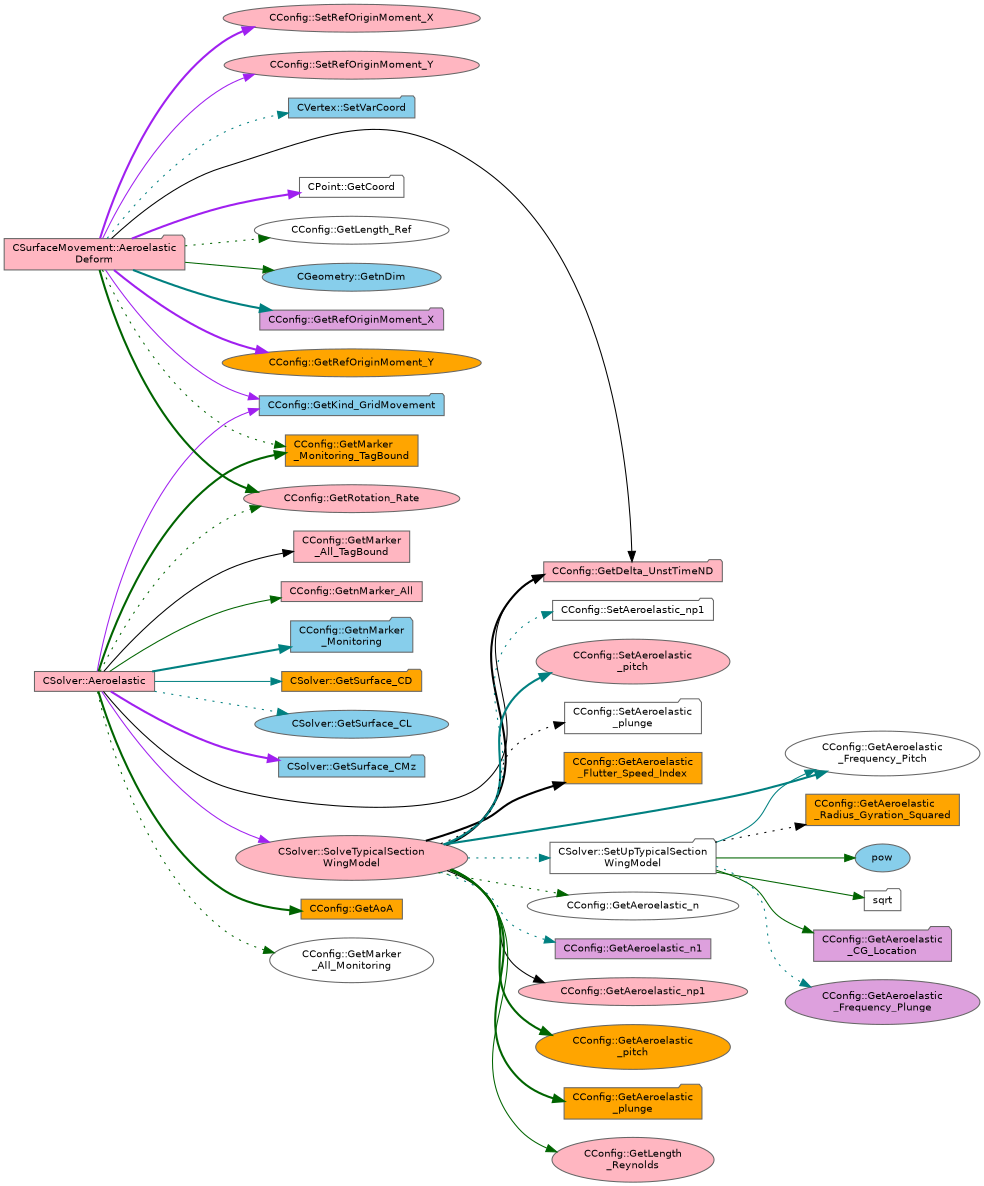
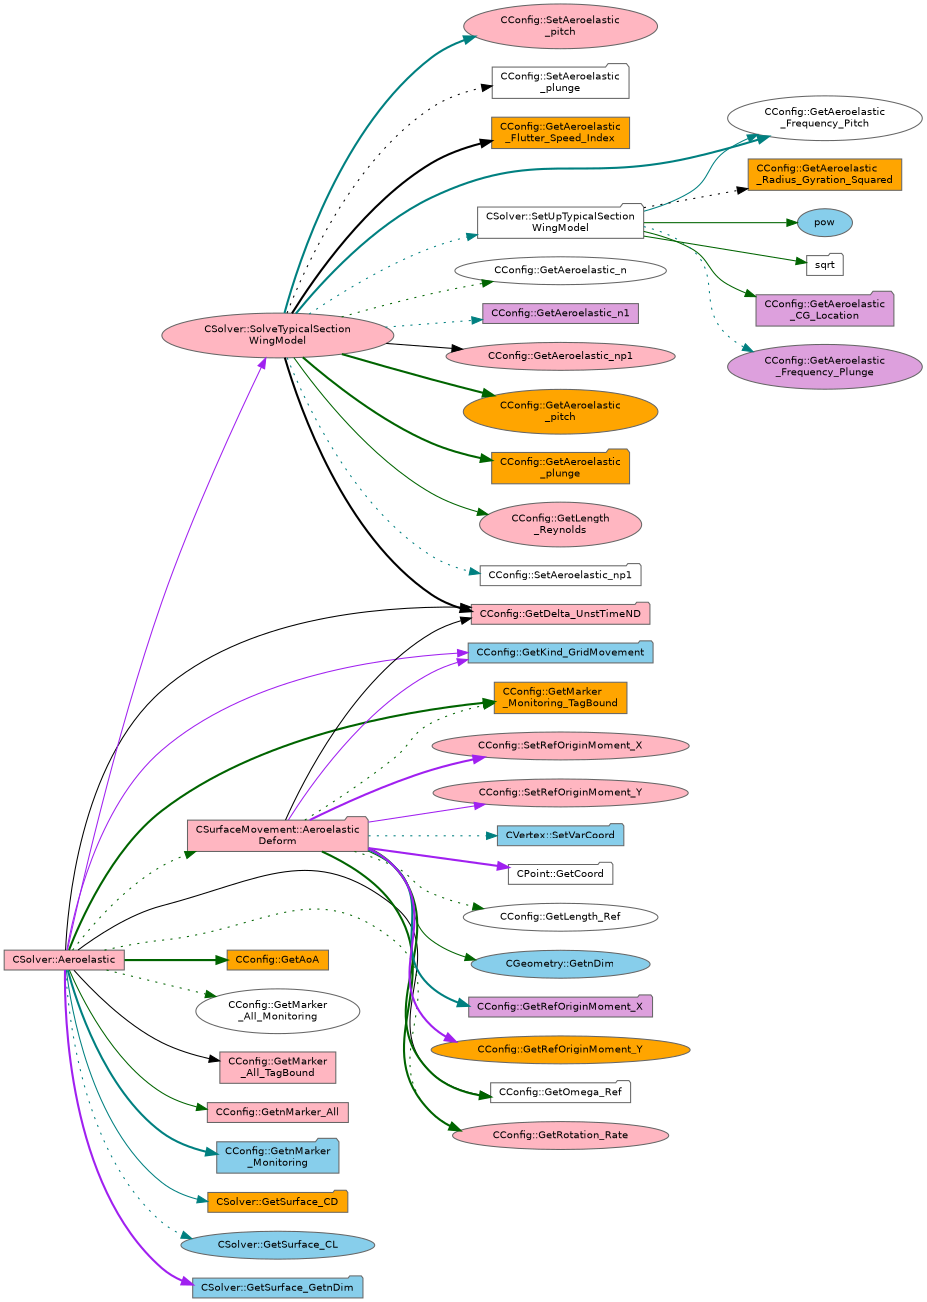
node "CSolver::GetSurface_CMz": label "CSolver::GetSurface_CMz" -> "CSolver::GetSurface_GetnDim"
edge "CSolver::Aeroelastic" -> "CSurfaceMovement::Aeroelastic Deform": added
node "CConfig::GetOmega_Ref": added
